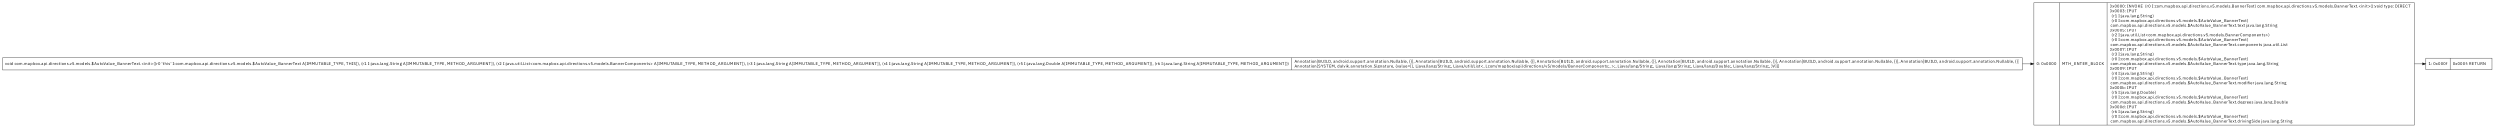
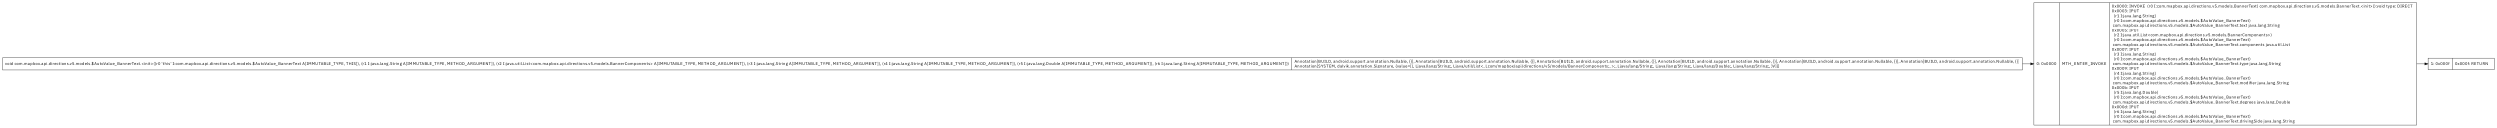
node "0: 0x0000": text "MTH_ENTER_BLOCK" -> "MTH_ENTER_INVOKE"
